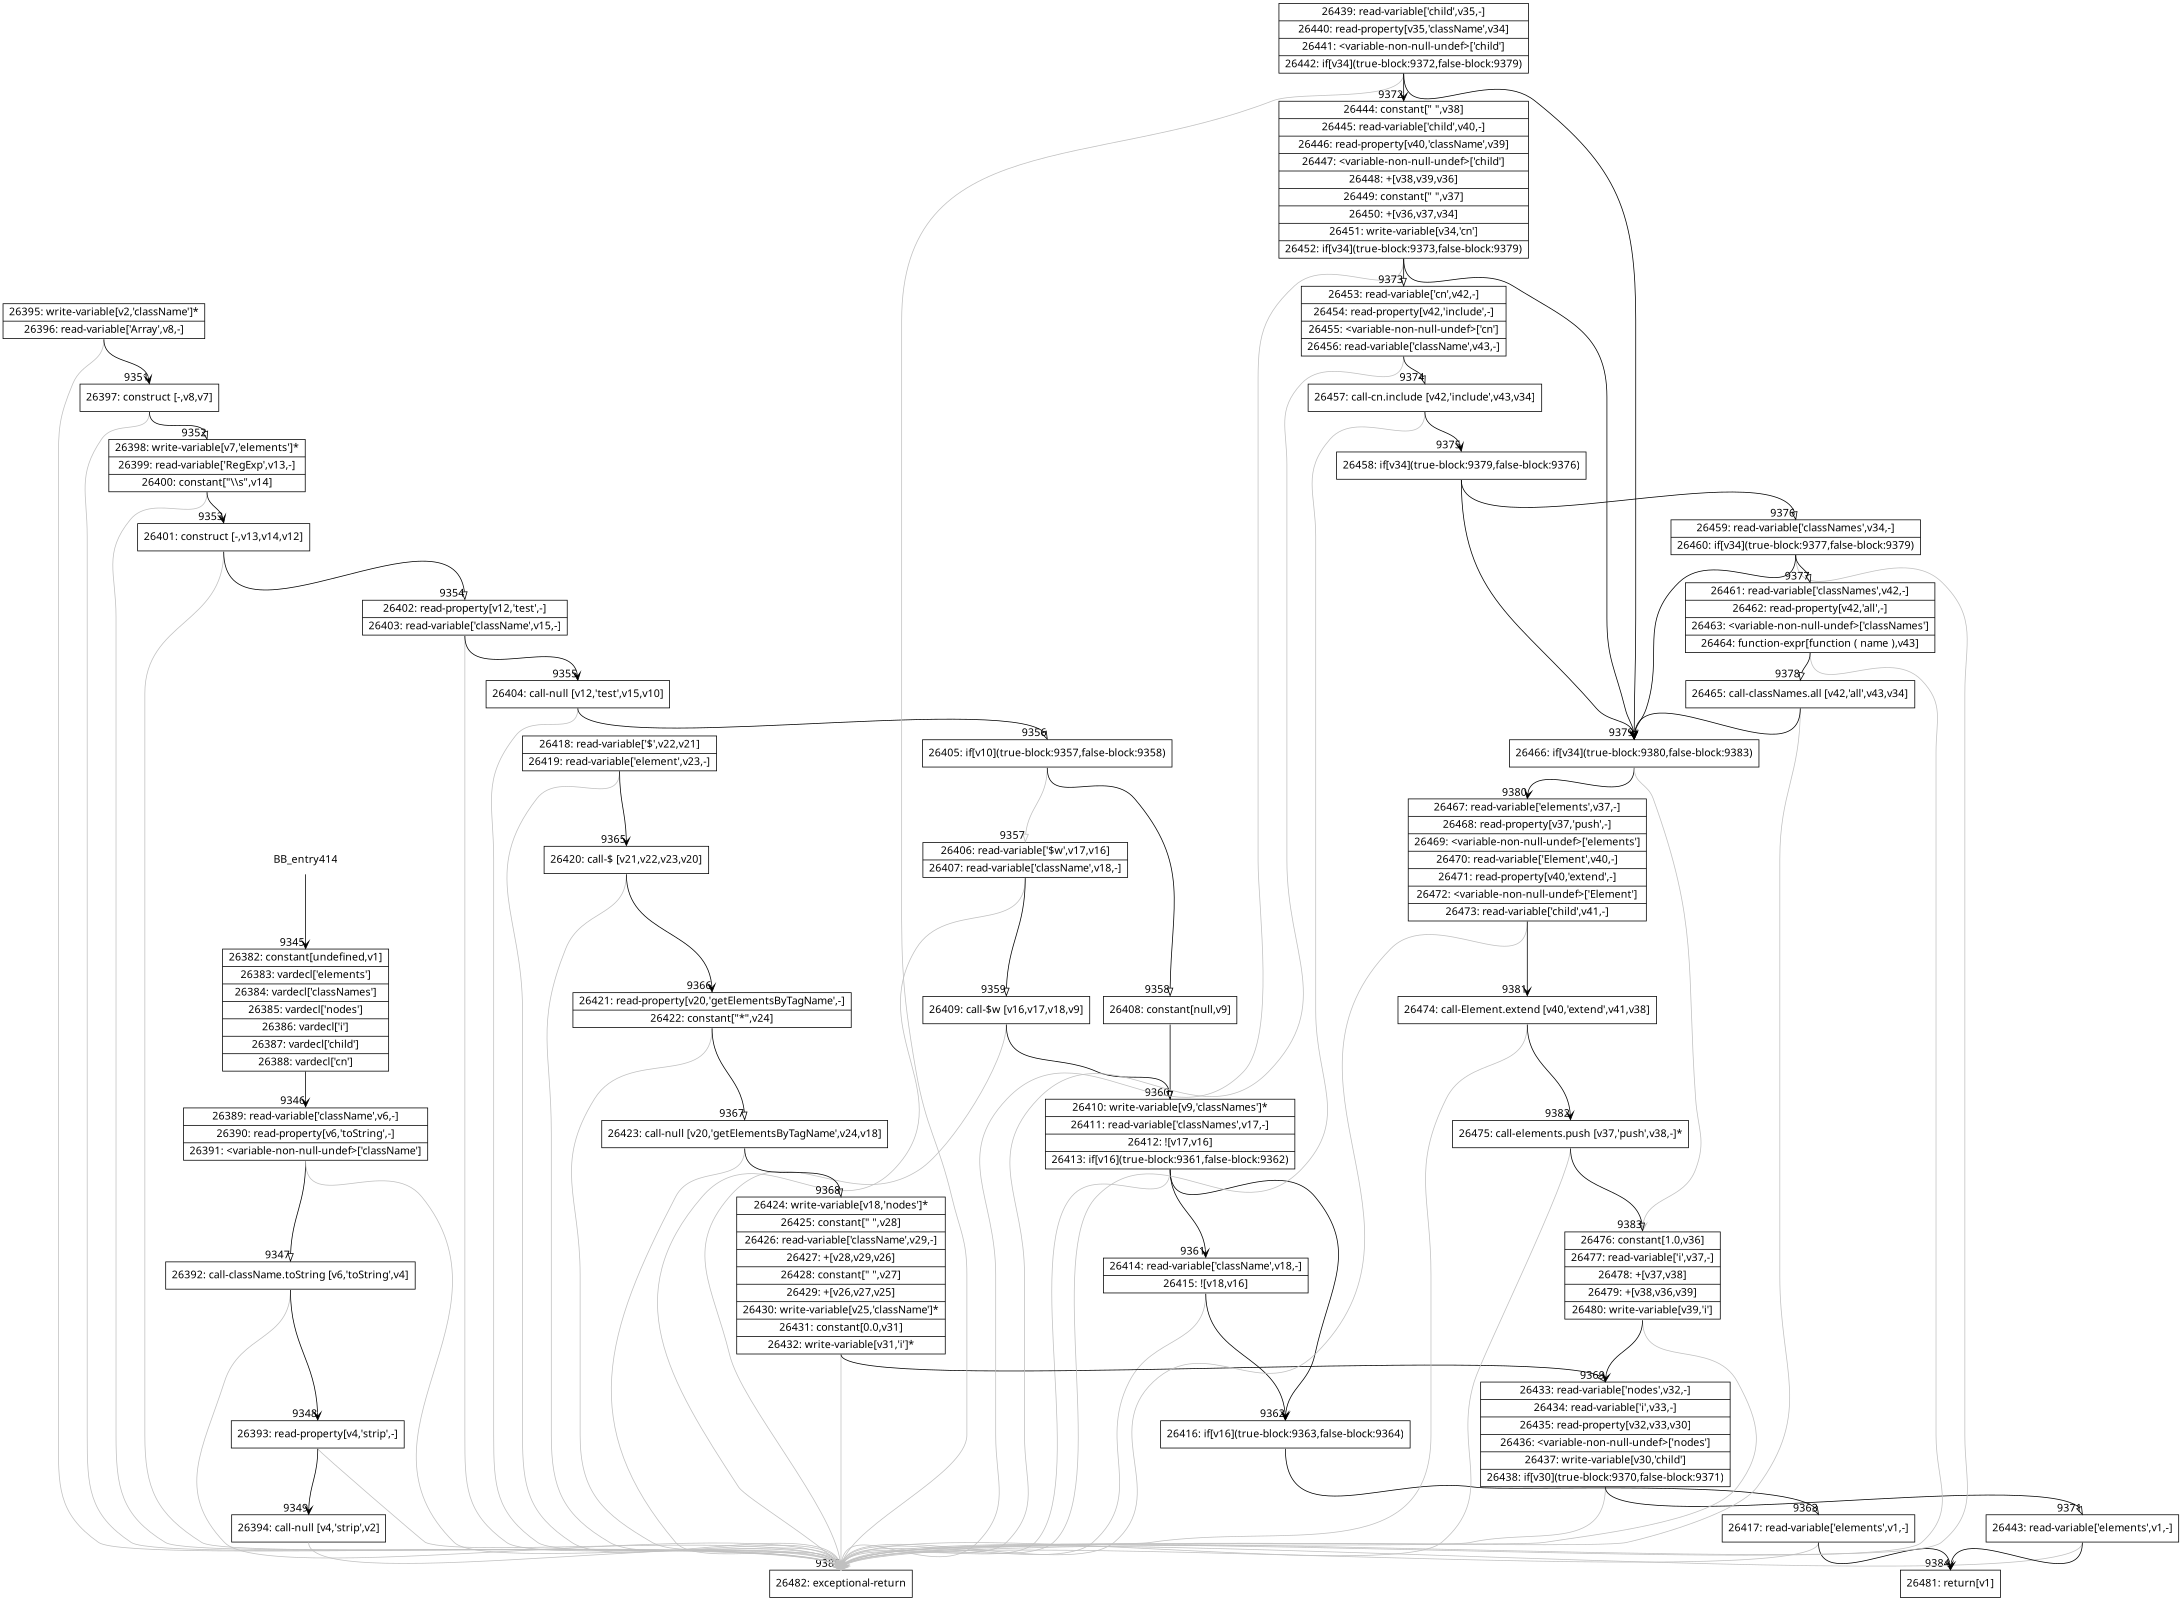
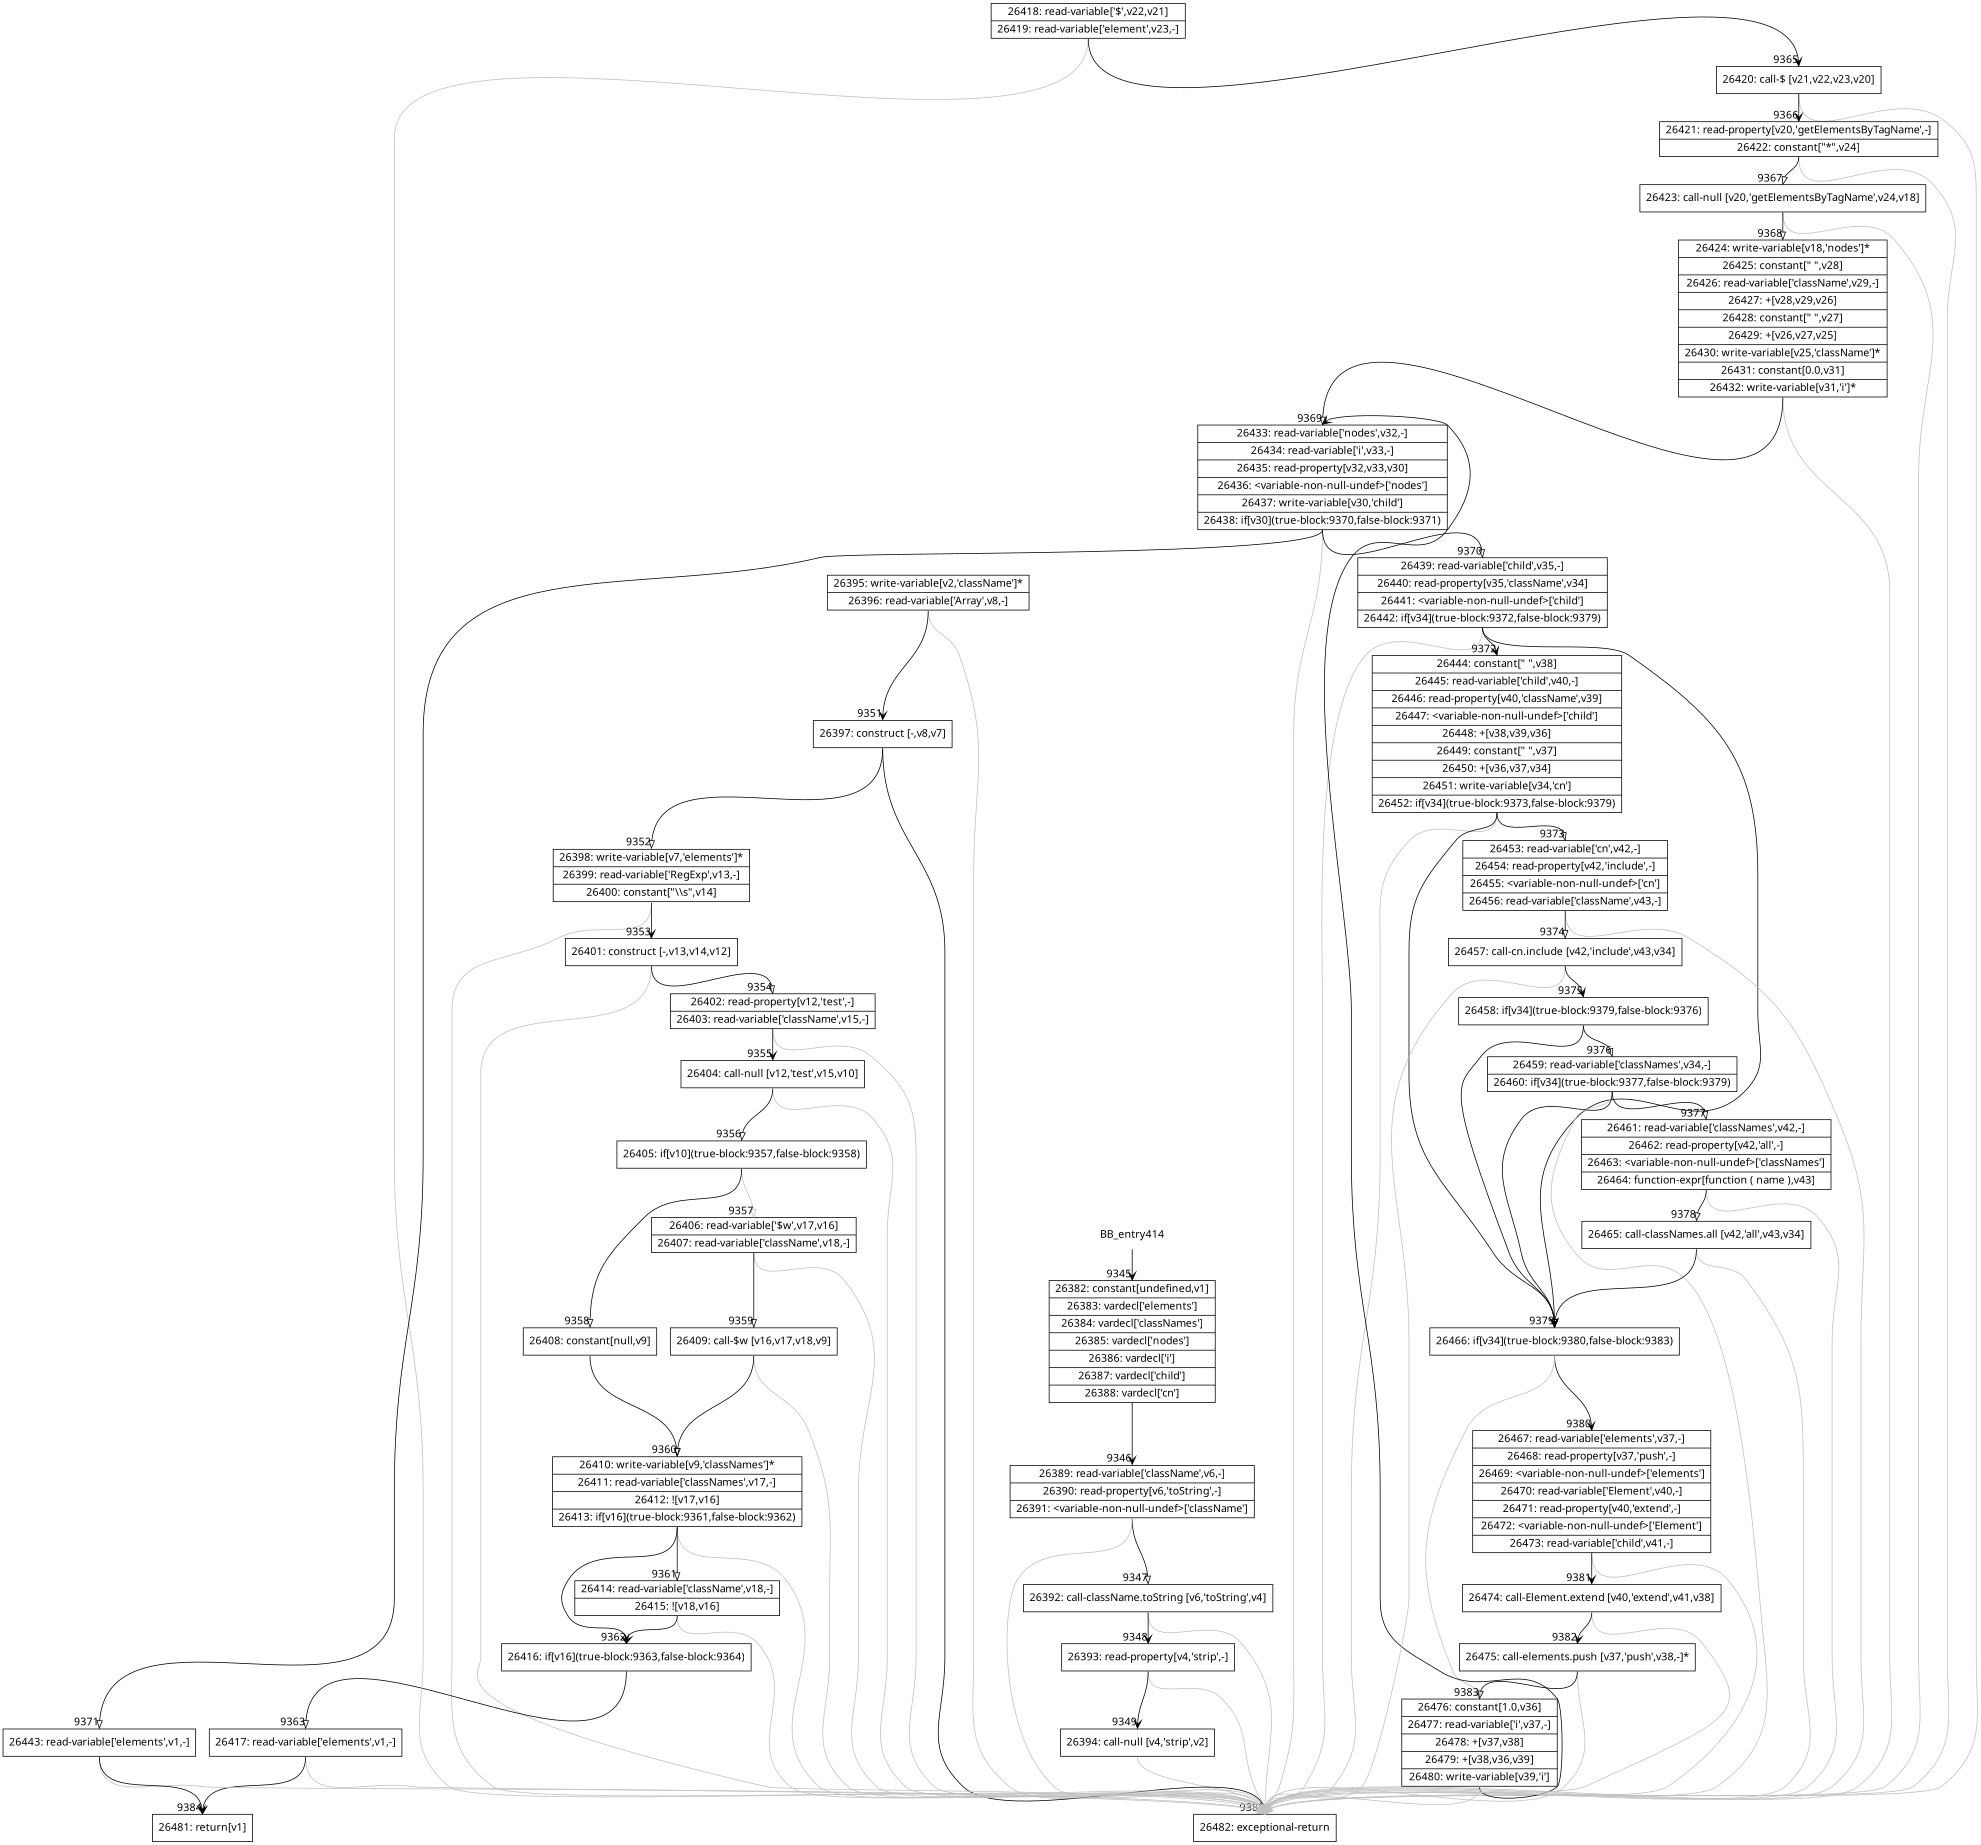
edge "26433: read-variable['nodes',v32,-]" -> "26439: read-variable['child',v35,-]": added
edge "26410: write-variable[v9,'classNames']*" -> "26414: read-variable['className',v18,-]": arrowhead vee -> onormal
edge "26397: construct [-,v8,v7]" -> "26482: exceptional-return": color gray -> black
